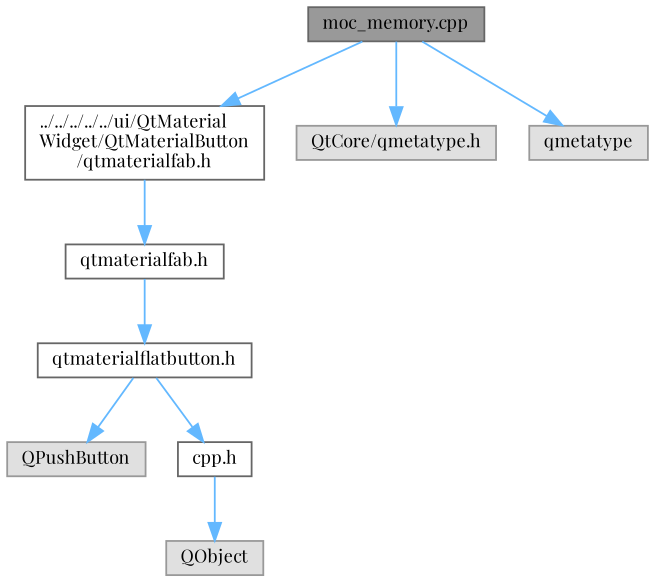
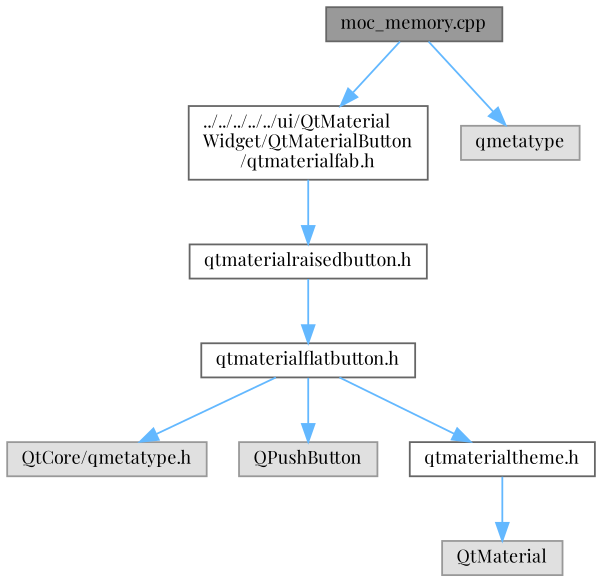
edge "moc_memory.cpp" -> "QtCore/qmetatype.h": now "qtmaterialflatbutton.h" -> "QtCore/qmetatype.h"
node "qtmaterialfab.h": label "qtmaterialfab.h" -> "qtmaterialraisedbutton.h"
node "cpp.h": label "cpp.h" -> "qtmaterialtheme.h"
node "QObject": label "QObject" -> "QtMaterial"
